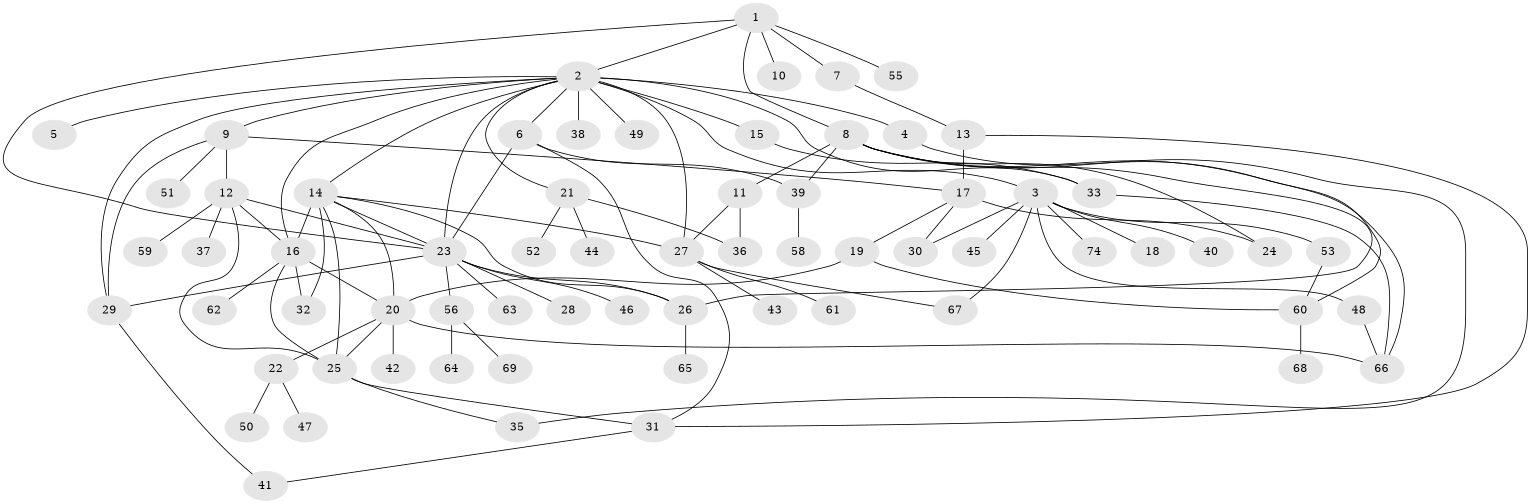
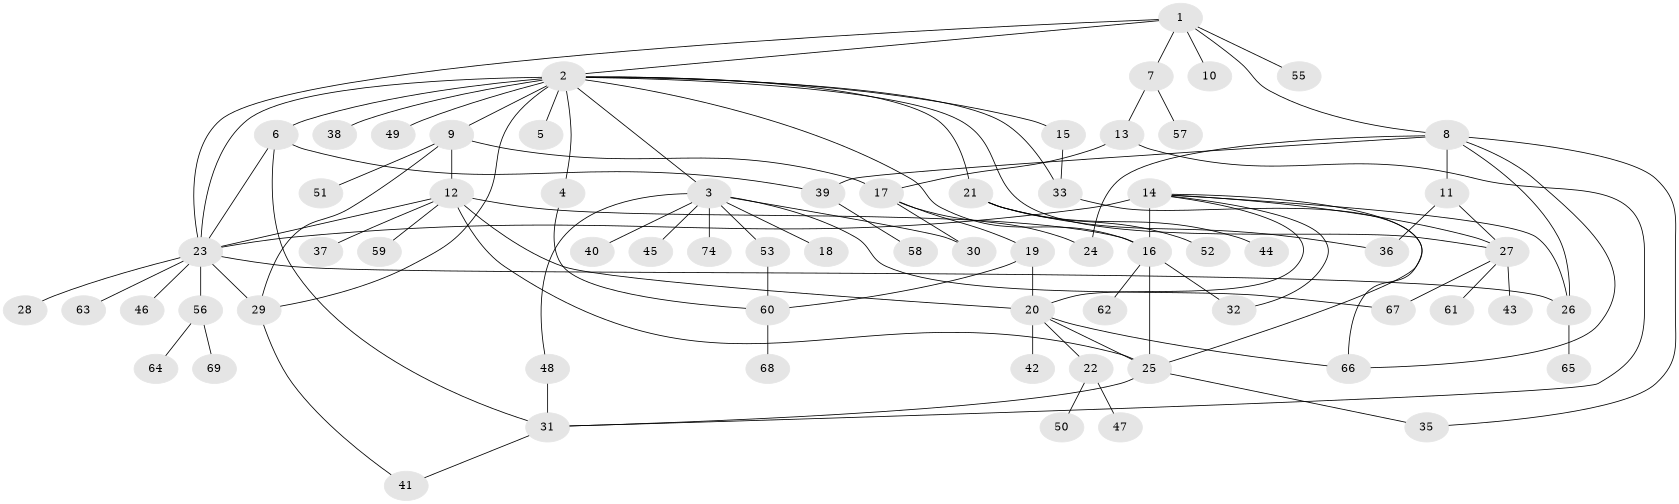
edge "2" -- "14": removed
node "57": added
edge "16" -- "20": now "12" -- "20"
edge "48" -- "66": now "48" -- "31"
